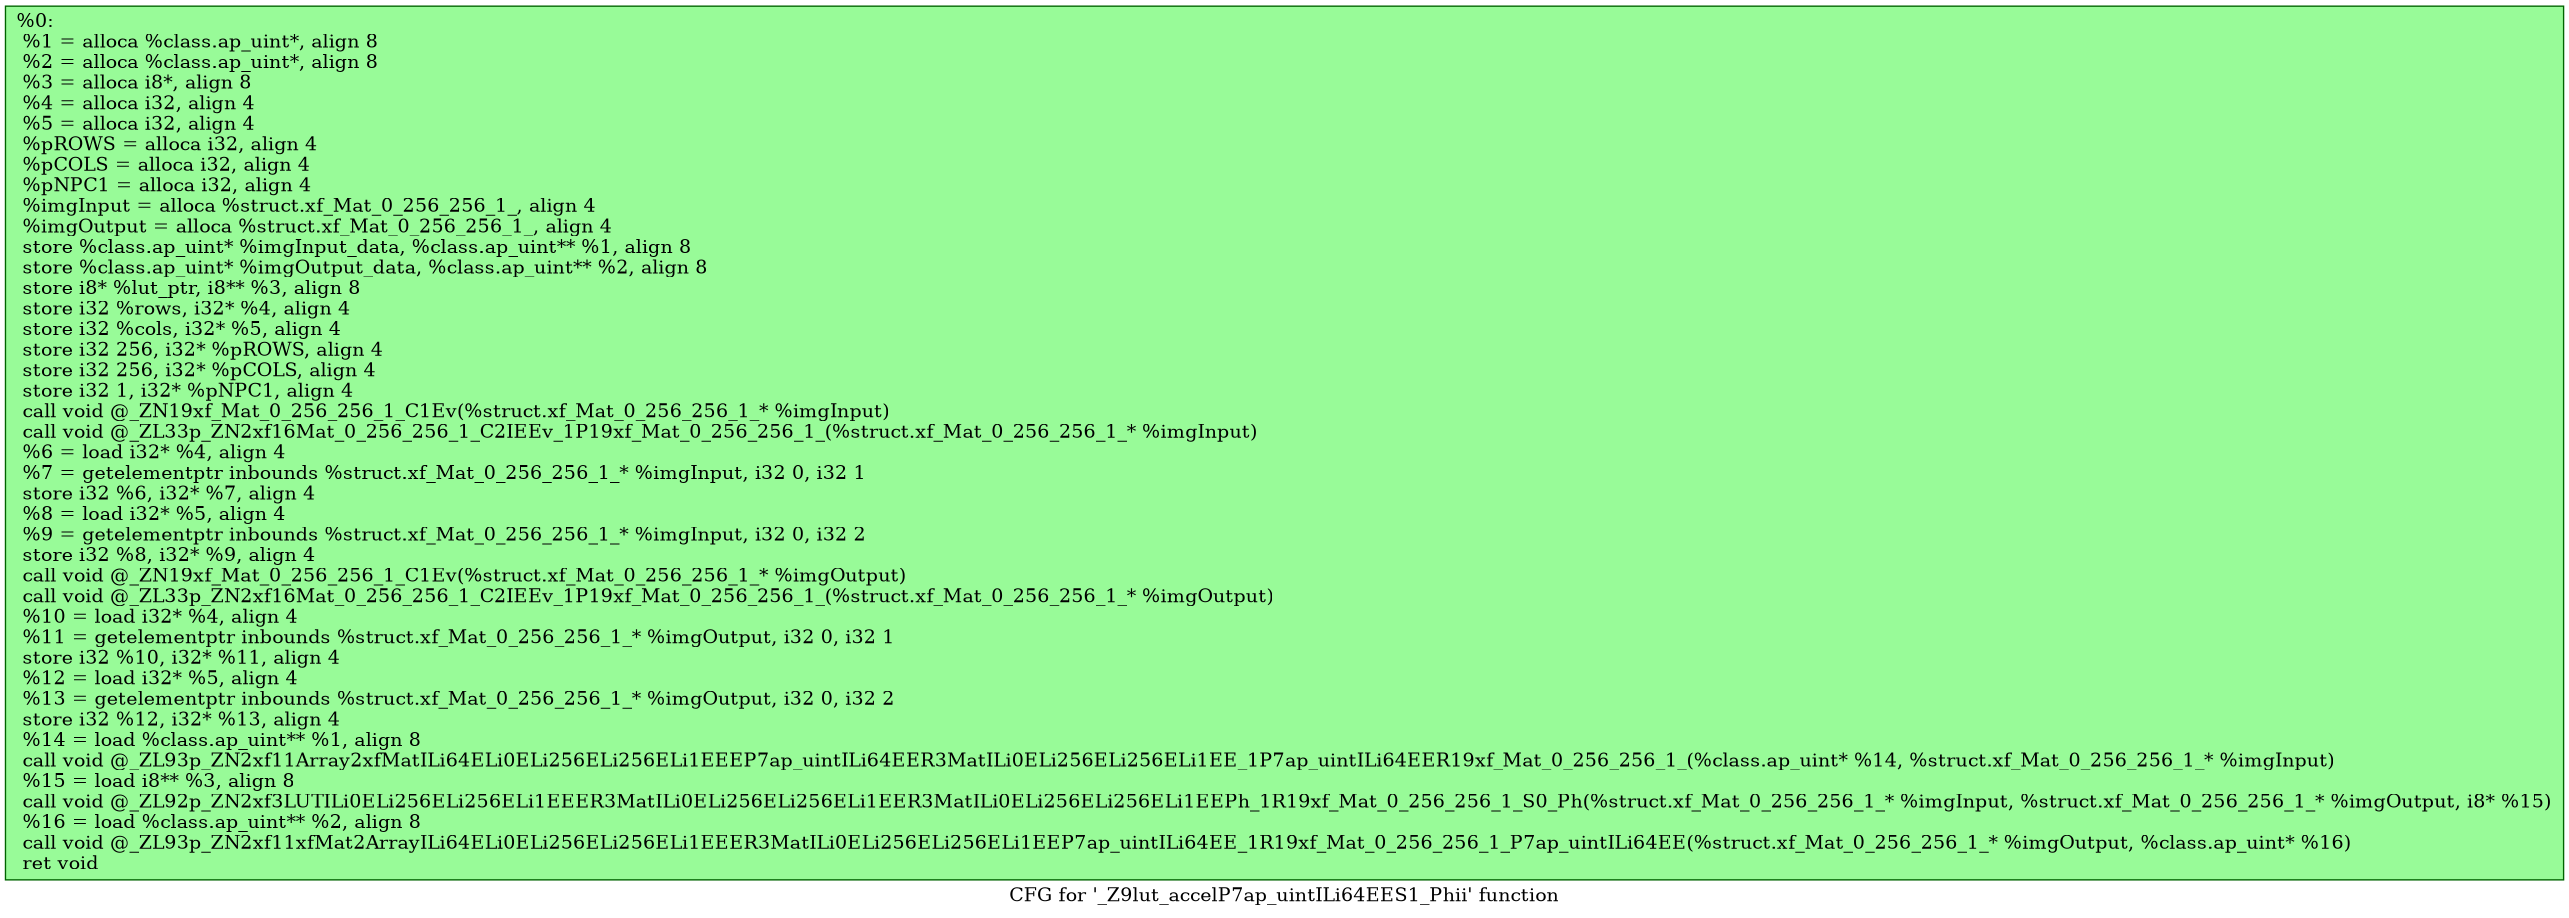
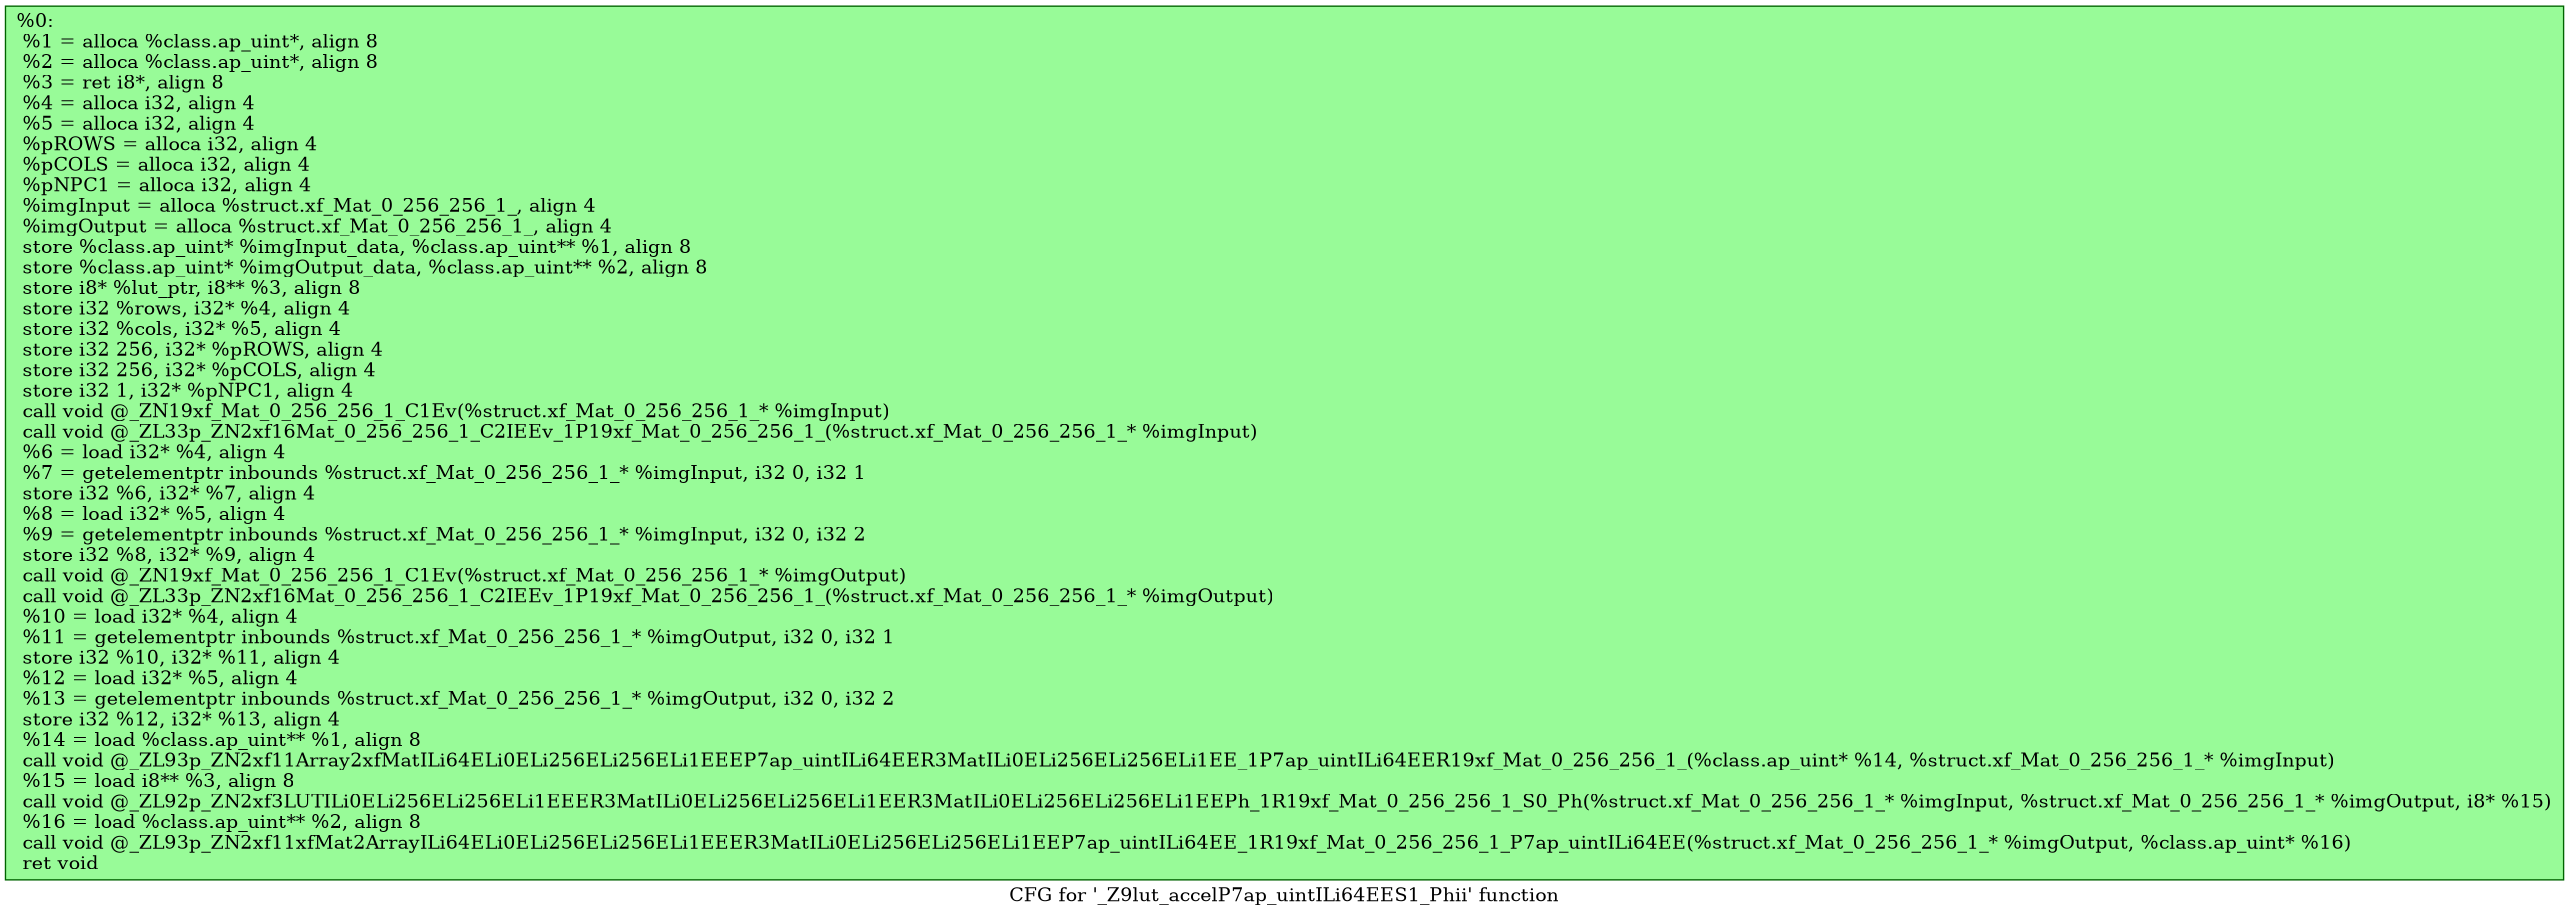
node "%0:": text "%3 = alloca i8*, align 8" -> "%3 = ret i8*, align 8"
